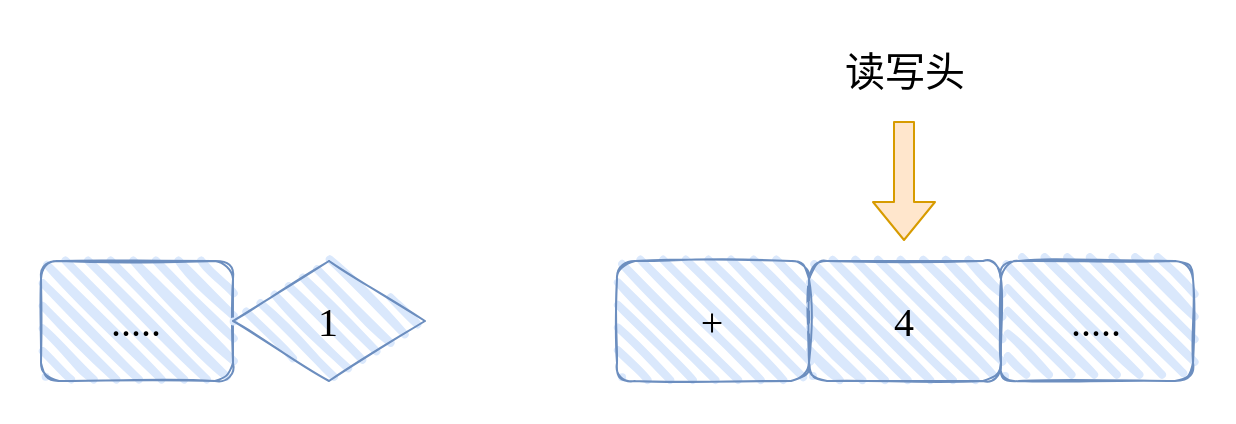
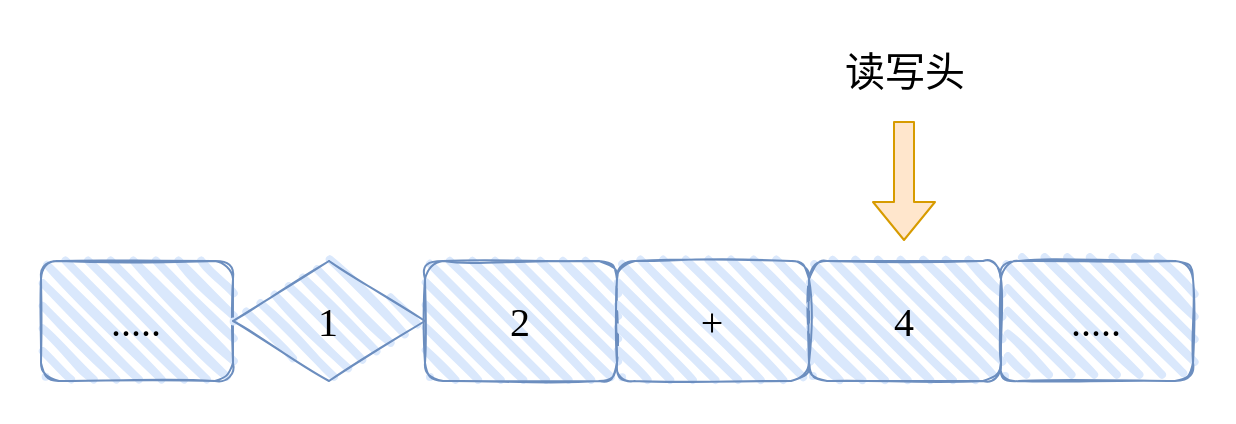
node "2": added
